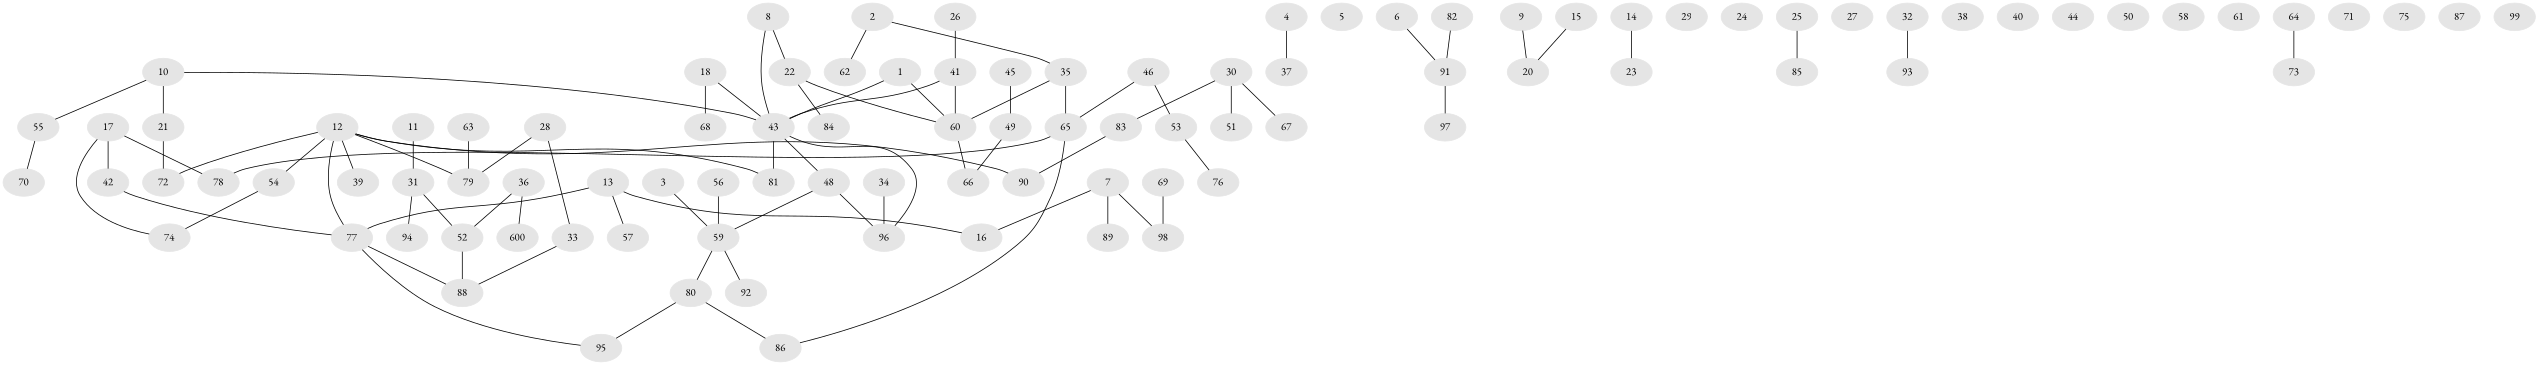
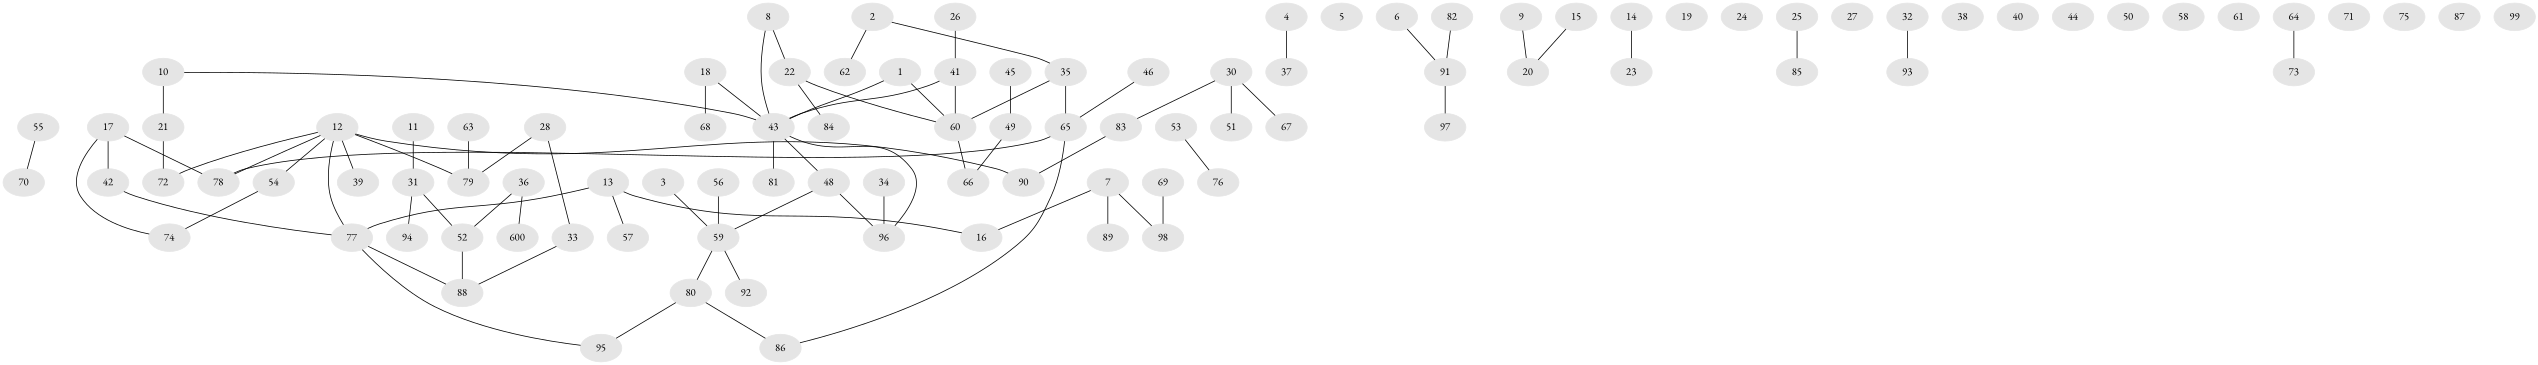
node "29": label "29" -> "19"
edge "10" -- "55": removed
edge "46" -- "53": removed
edge "12" -- "81": now "12" -- "78"
